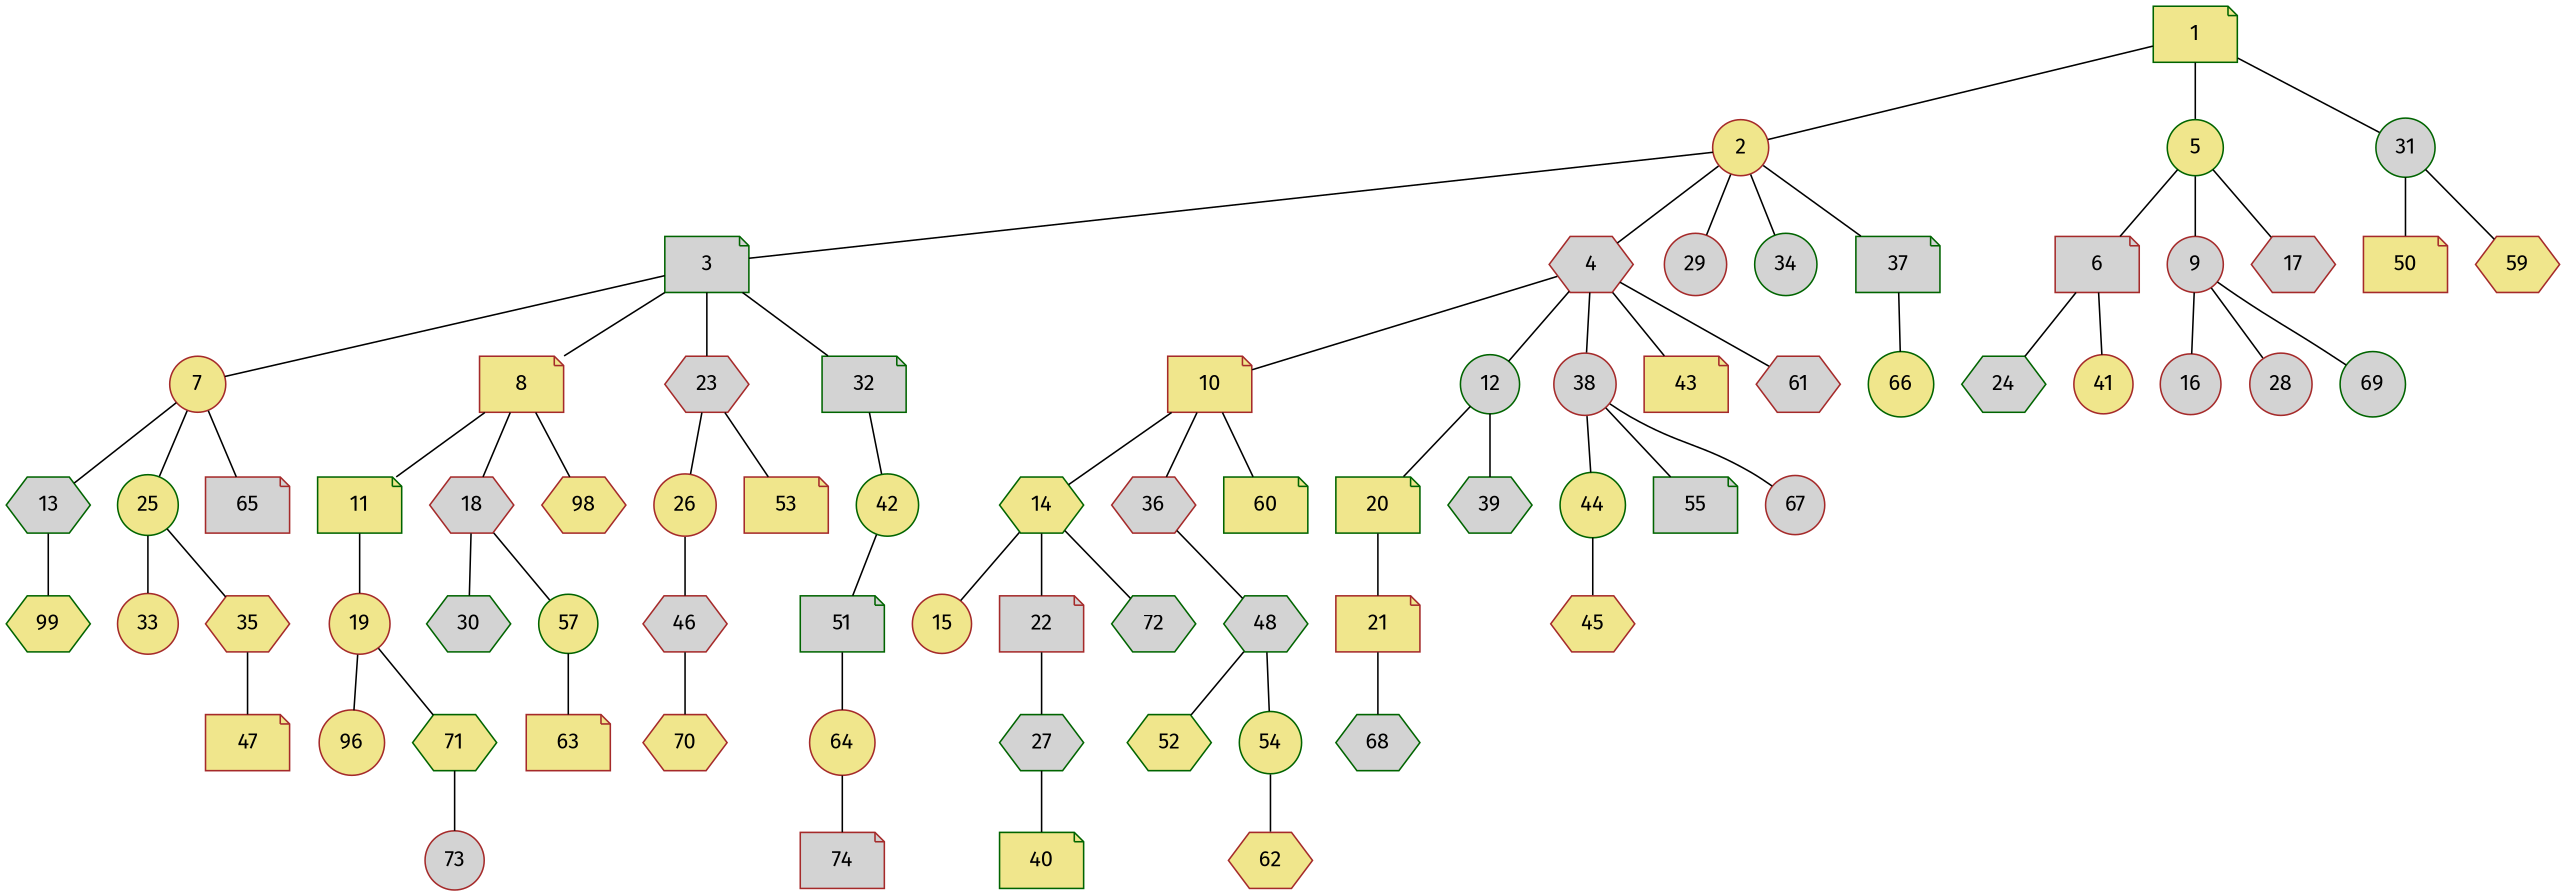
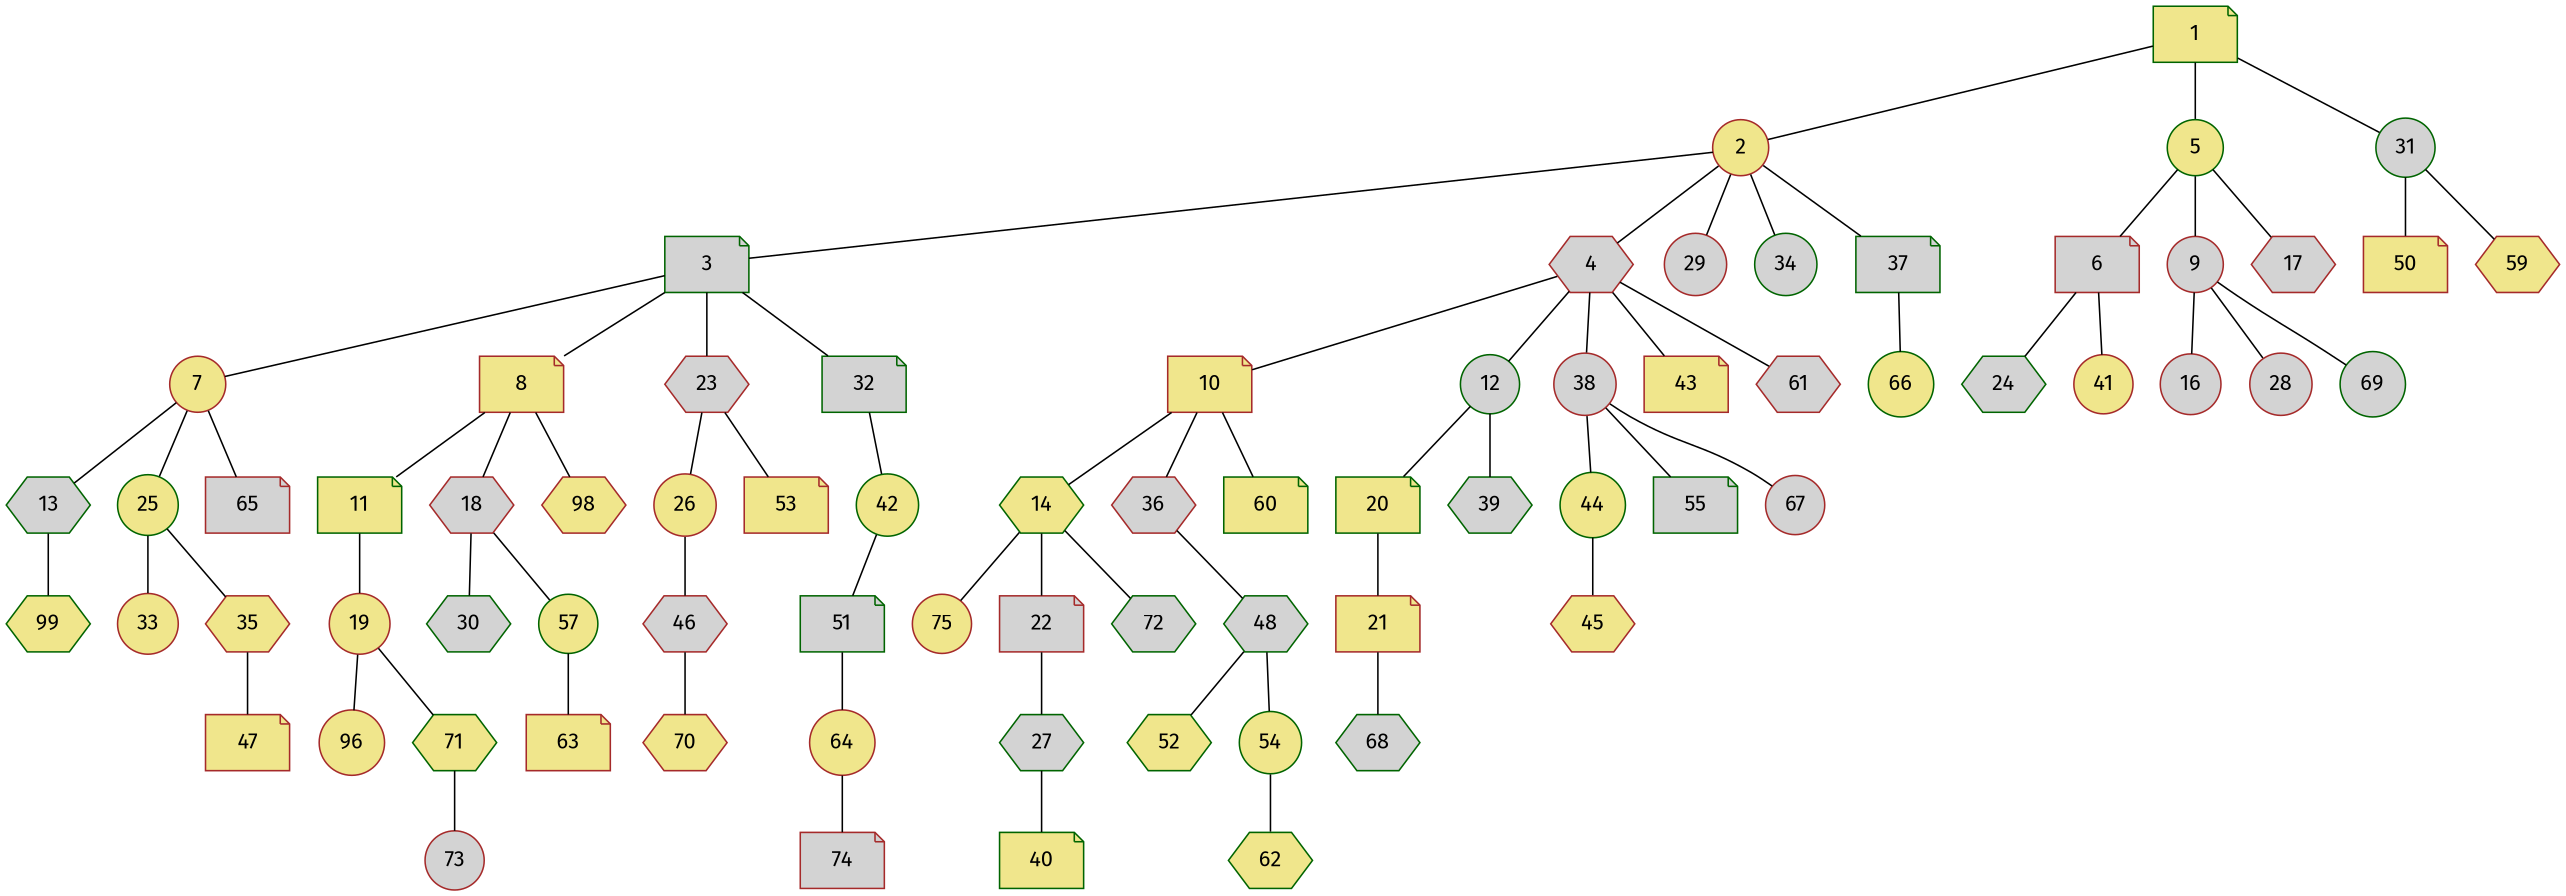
node "15": label "15" -> "75"
node "62": color brown -> darkgreen
